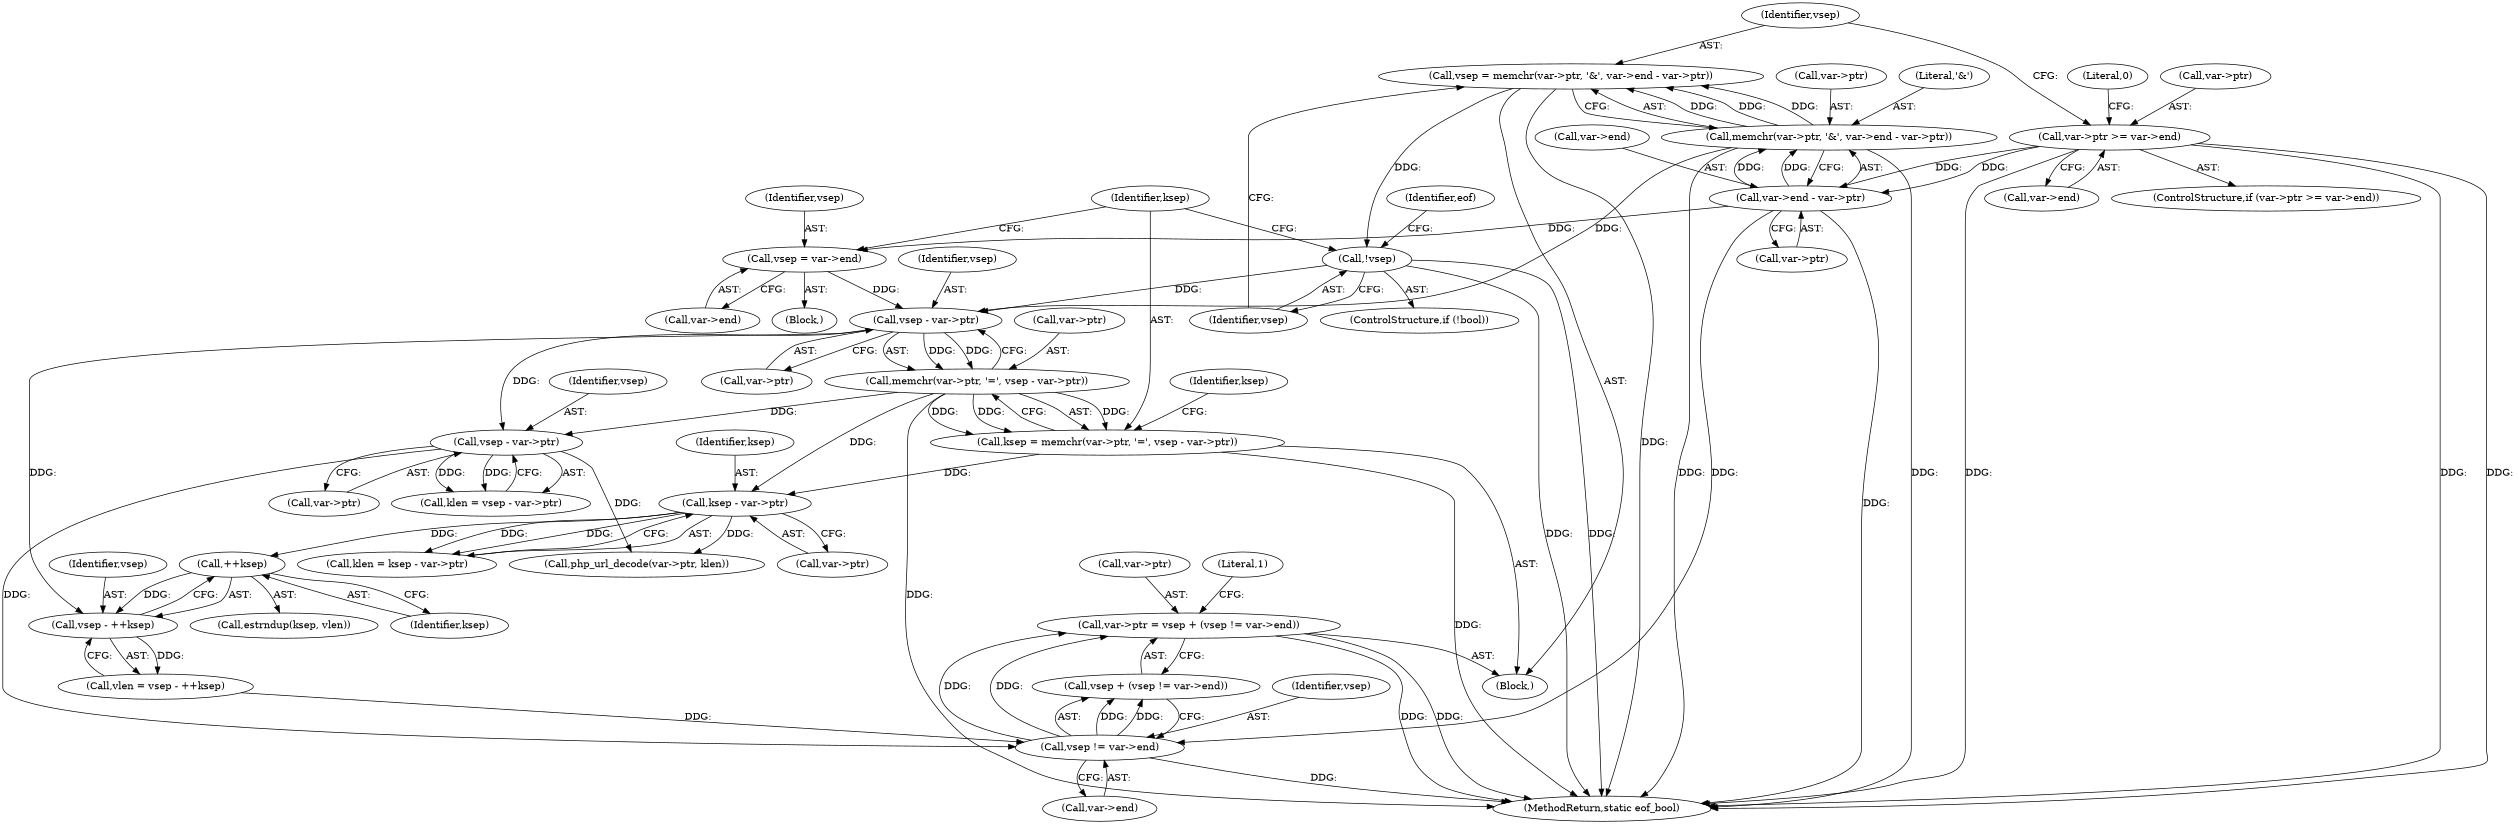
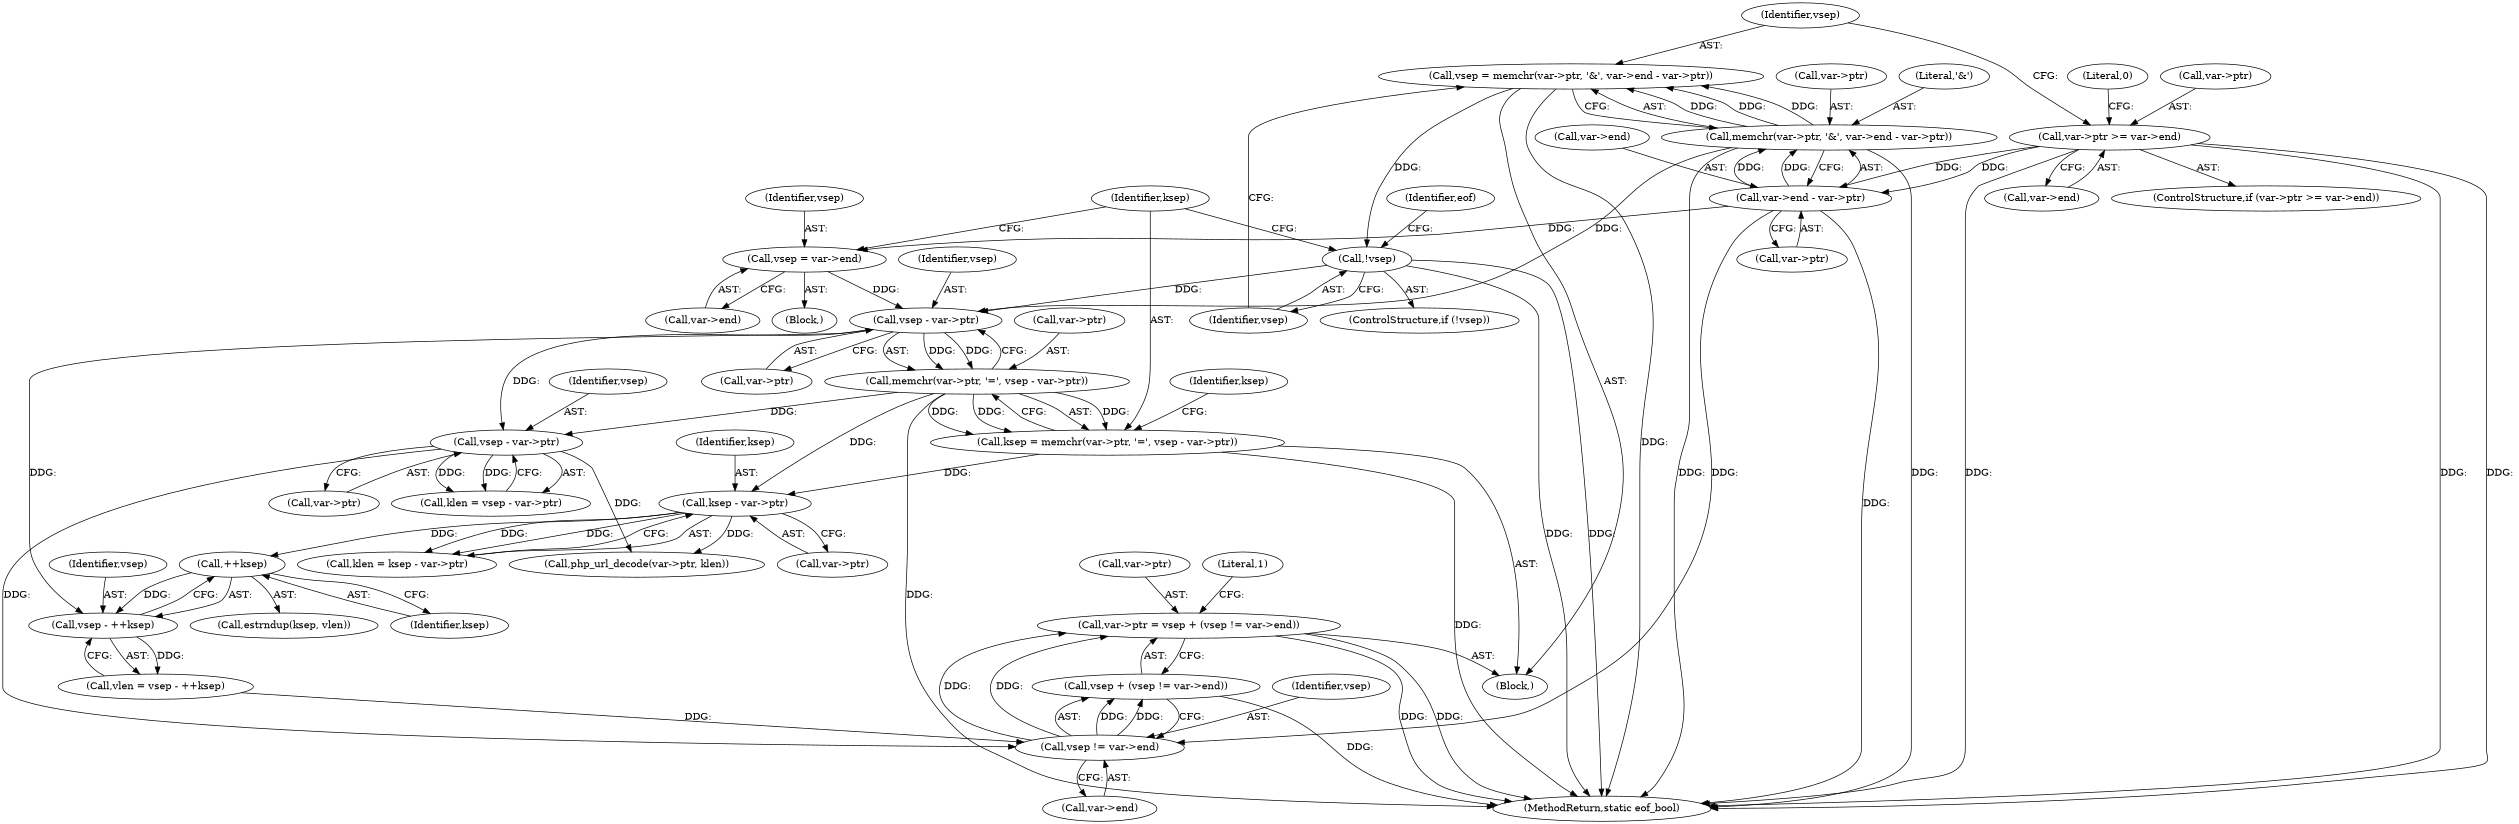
node "(ControlStructure,if (!bool))": label "(ControlStructure,if (!bool))" -> "(ControlStructure,if (!vsep))"
edge "(Call,vsep != var->end)" -> "(MethodReturn,static eof_bool)": now "(Call,vsep + (vsep != var->end))" -> "(MethodReturn,static eof_bool)"
